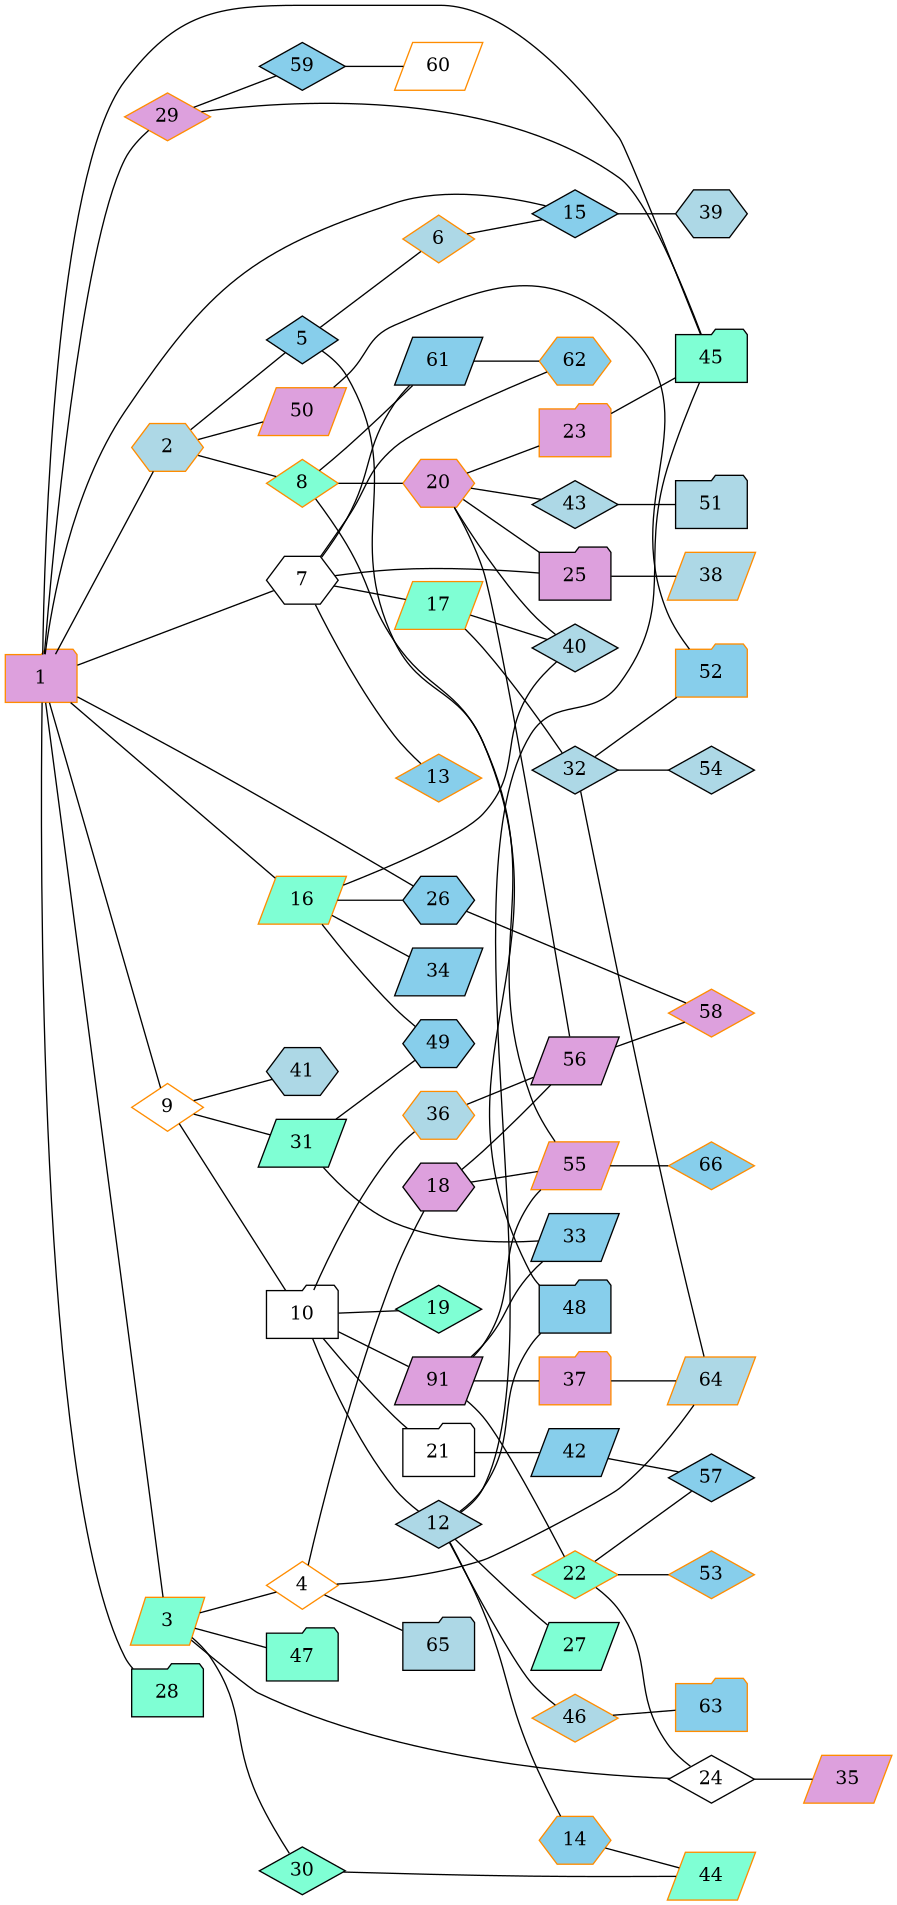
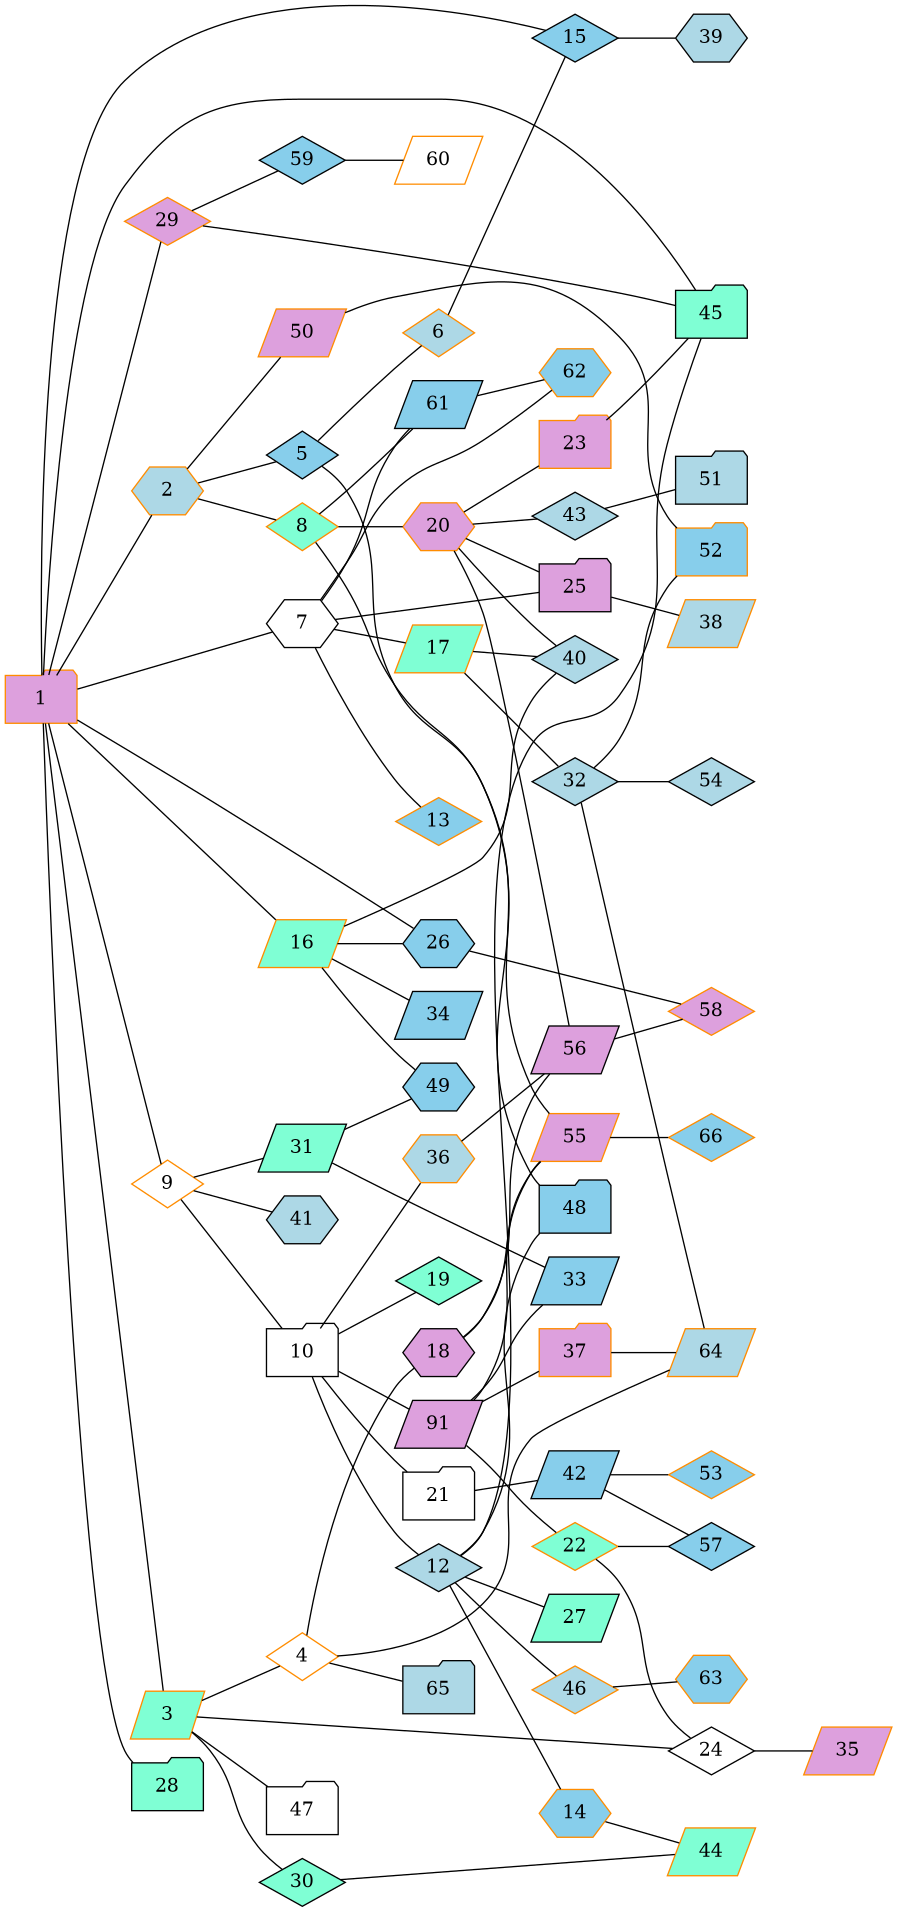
edge "22" -- "53": now "42" -- "53"
node "47": fillcolor aquamarine -> white
node "63": shape folder -> hexagon
